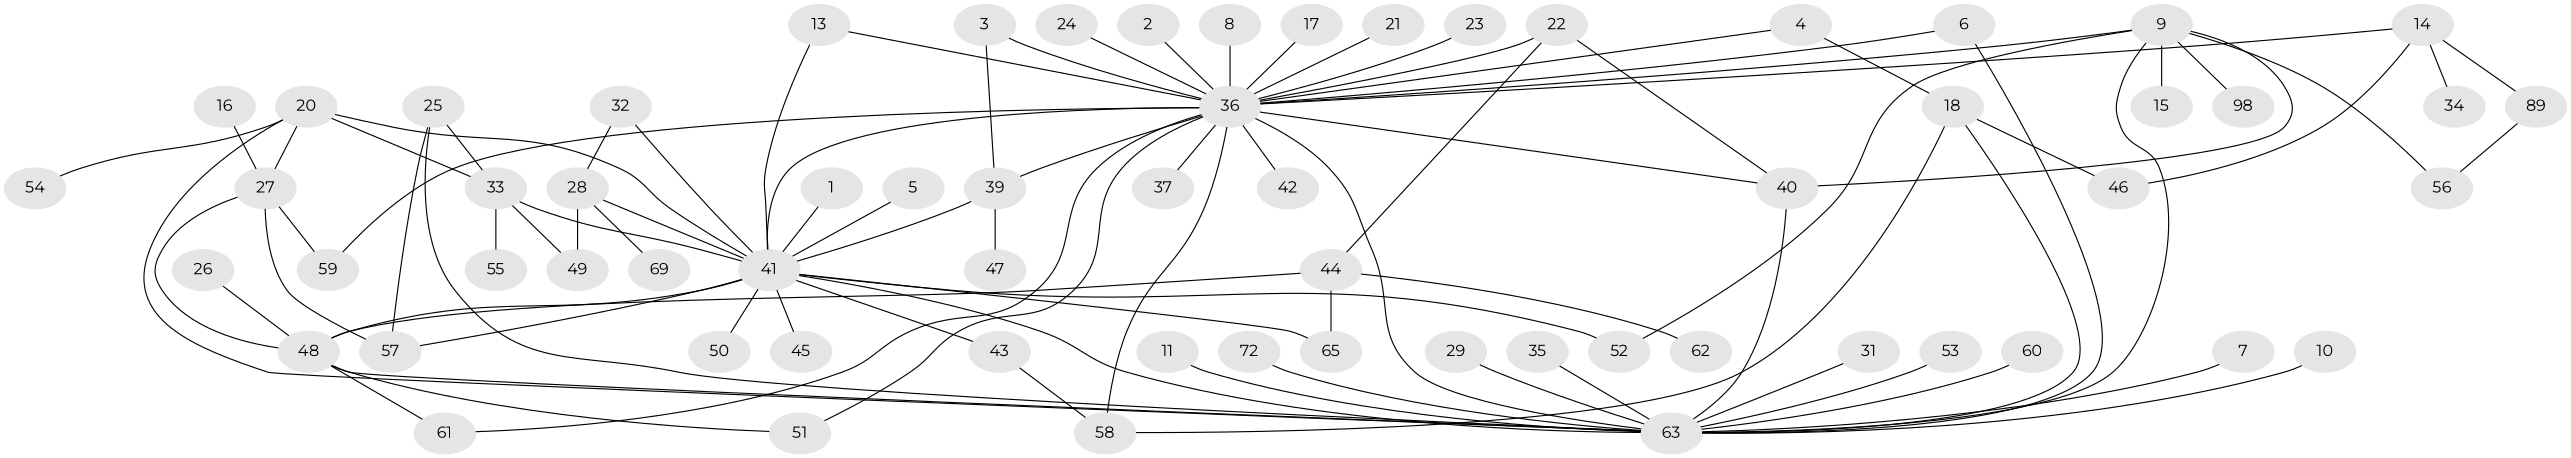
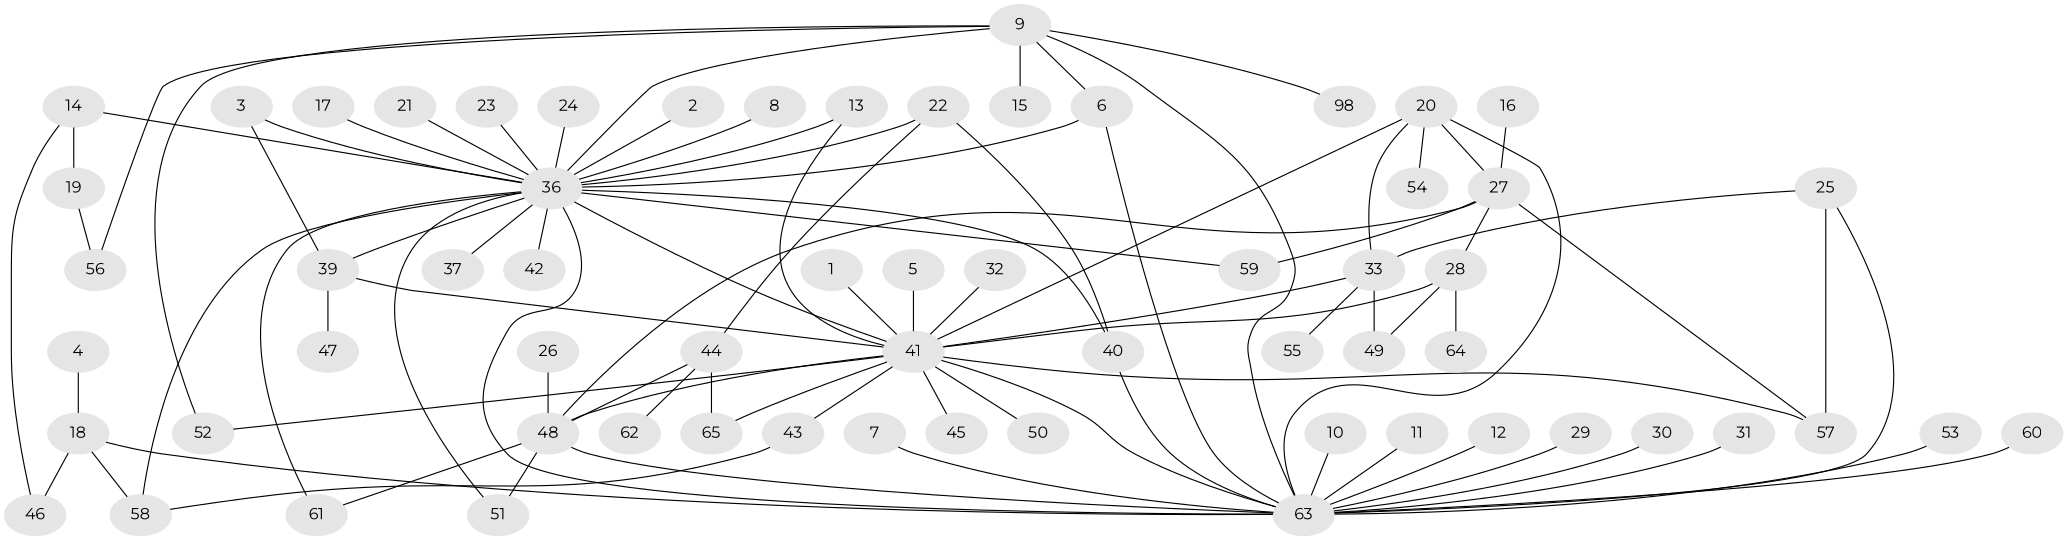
edge "4" -- "36": removed
node "34": removed
node "89": label "89" -> "19"
edge "32" -- "28": now "27" -- "28"
edge "9" -- "40": now "9" -- "6"
node "69": label "69" -> "64"
node "72": label "72" -> "12"
node "35": label "35" -> "30"
